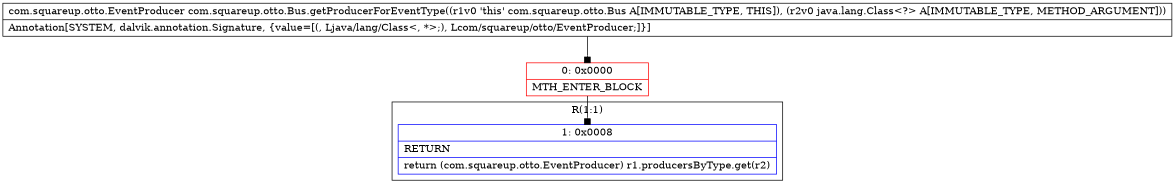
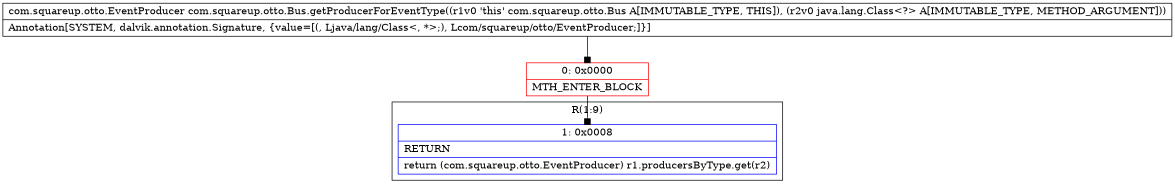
cluster "R(1:1)": label "R(1:1)" -> "R(1:9)"
